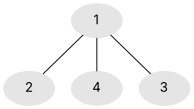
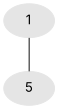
node "2": removed
node "4": removed
node "3": label "3" -> "5"
